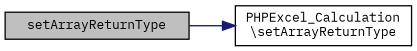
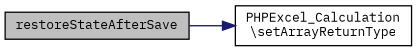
node "setArrayReturnType": label "setArrayReturnType" -> "restoreStateAfterSave"
